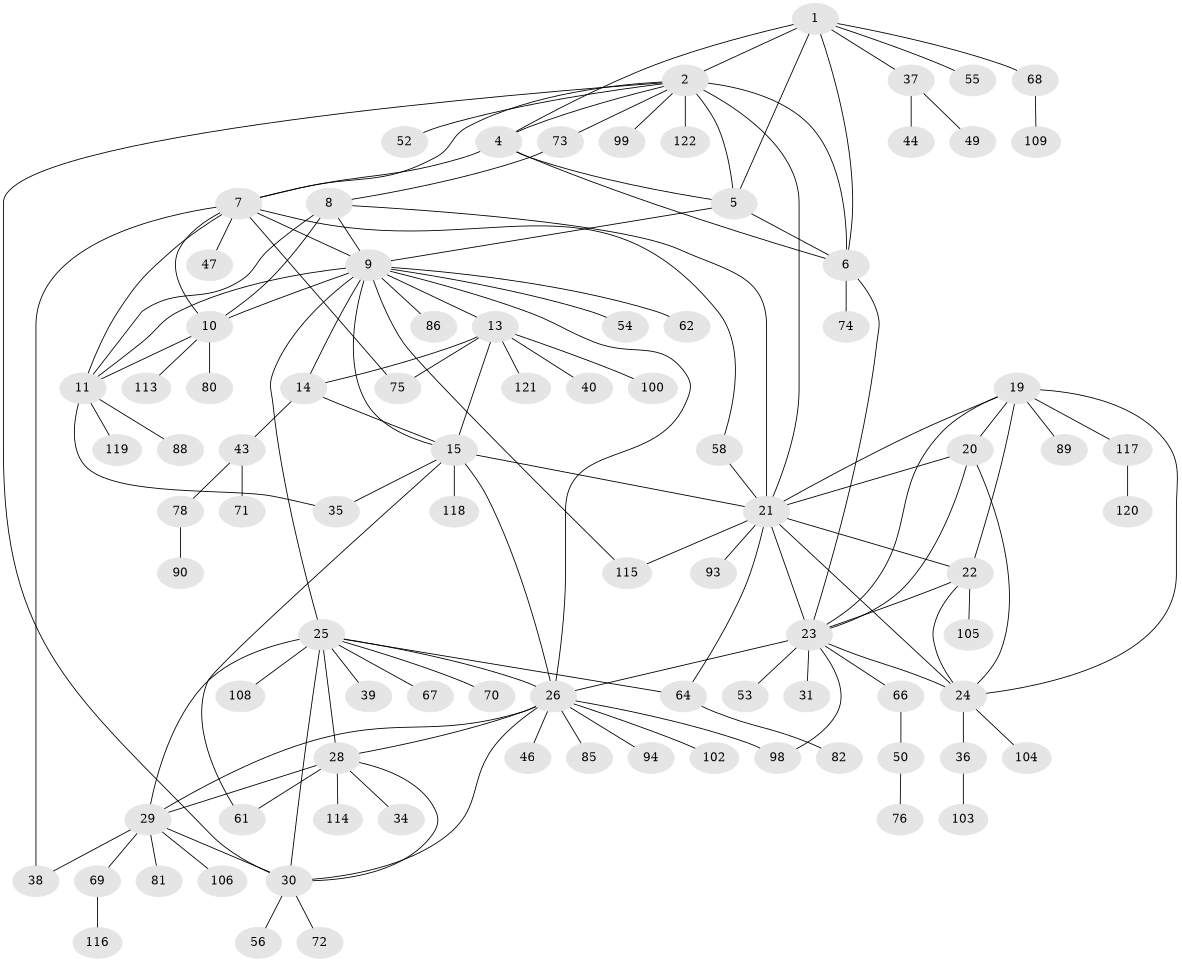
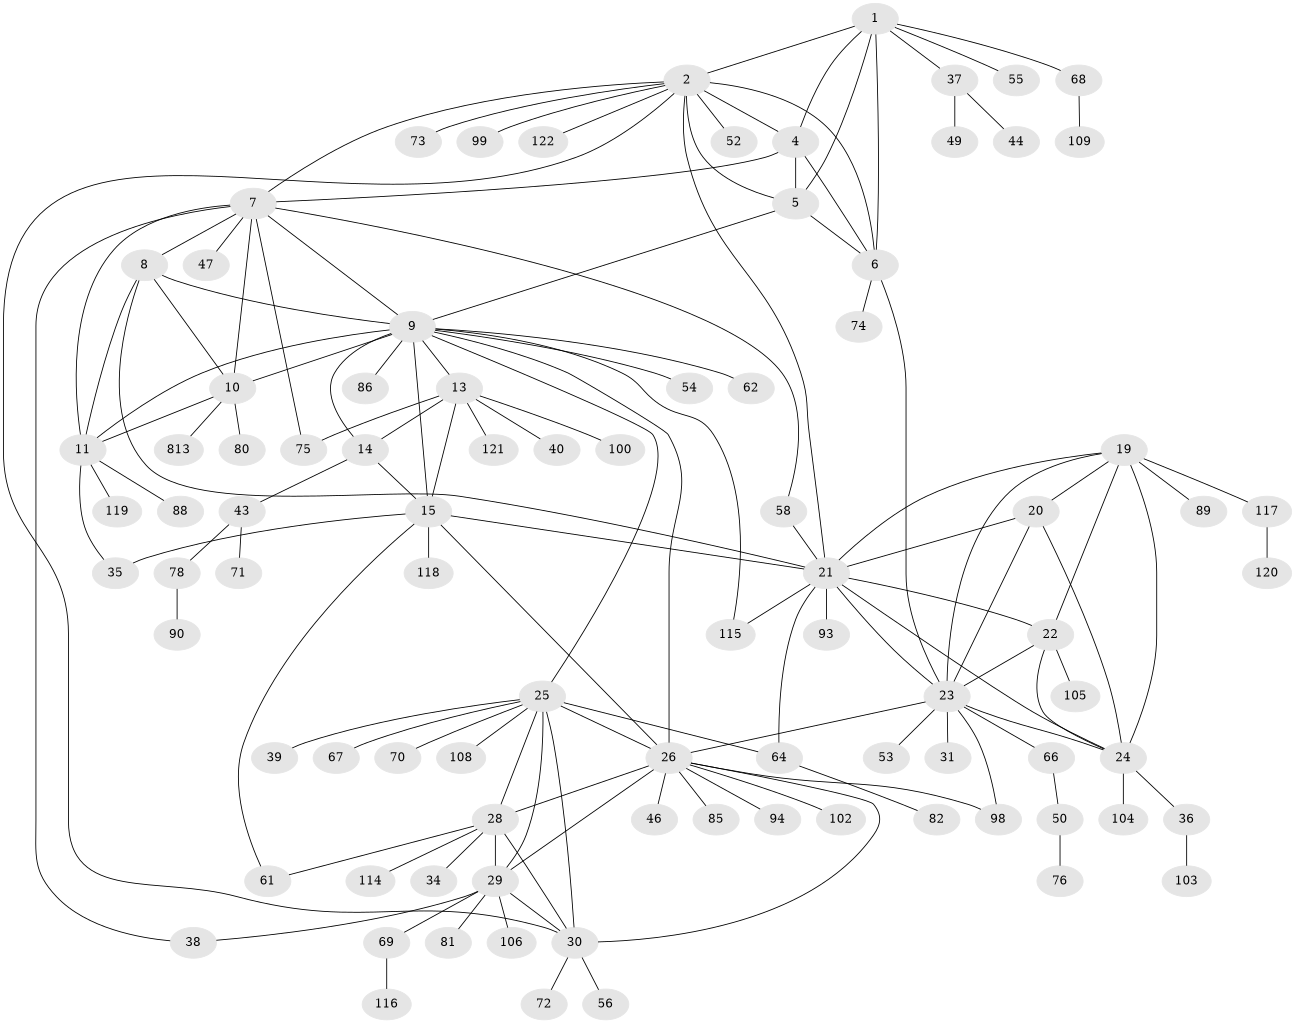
edge "73" -- "8": now "7" -- "8"
node "113": label "113" -> "813"
